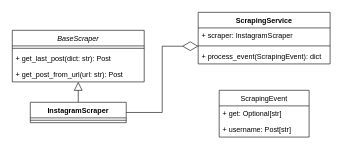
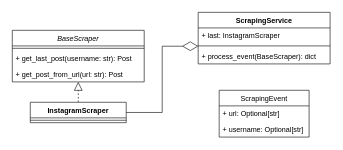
node "+ scraper: InstagramScraper": label "+ scraper: InstagramScraper" -> "+ last: InstagramScraper"
node "+ process_event(ScrapingEvent): dict": label "+ process_event(ScrapingEvent): dict" -> "+ process_event(BaseScraper): dict"
node "+ get_last_post(dict: str): Post": label "+ get_last_post(dict: str): Post" -> "+ get_last_post(username: str): Post"
edge "InstagramScraper" -> "BaseScraper": style solid -> dashed
node "+ get: Optional[str]": label "+ get: Optional[str]" -> "+ url: Optional[str]"
node "+ username: Post[str]": label "+ username: Post[str]" -> "+ username: Optional[str]"
